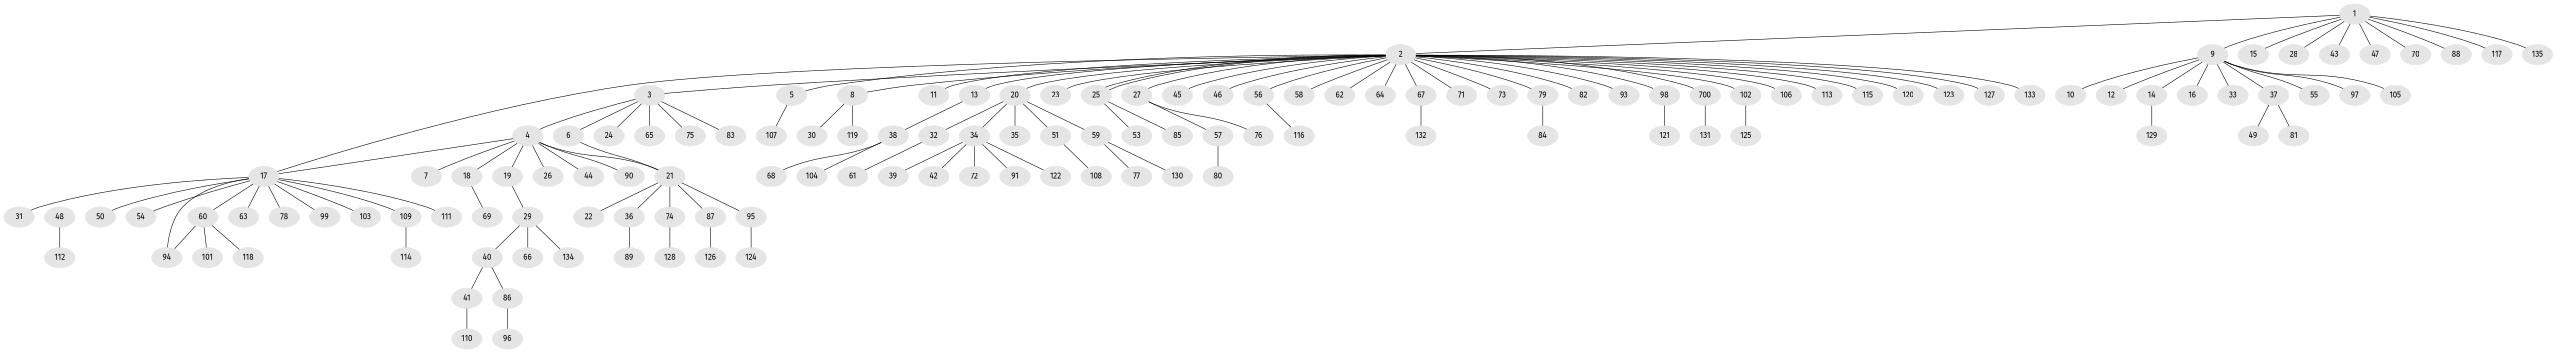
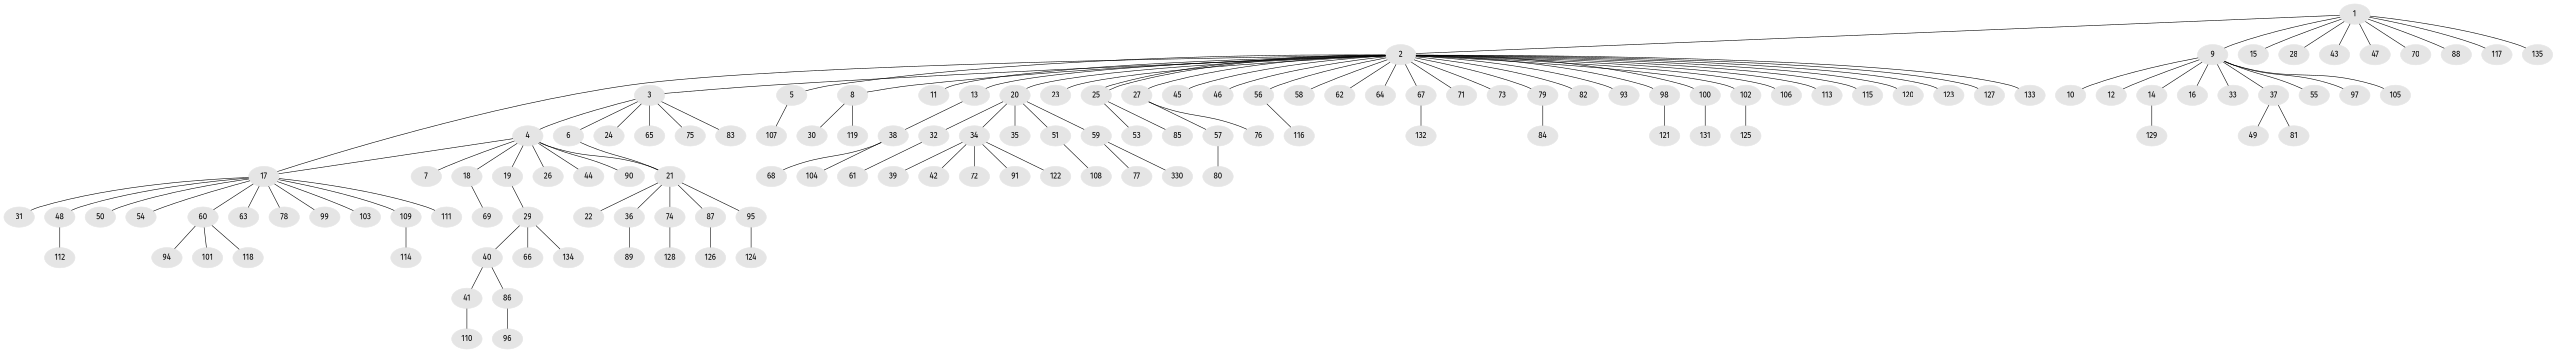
node "700": label "700" -> "100"
node "130": label "130" -> "330"
edge "17" -- "94": now "17" -- "48"
